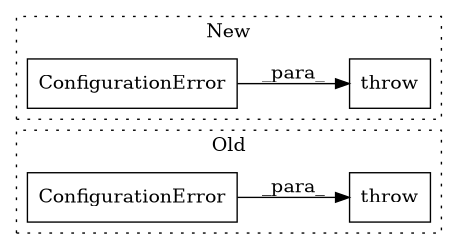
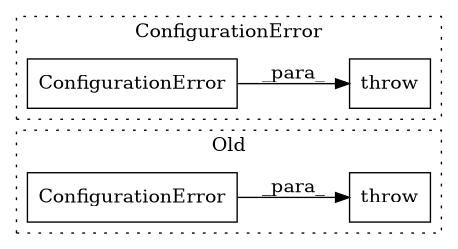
cluster "New": label "New" -> "ConfigurationError"
